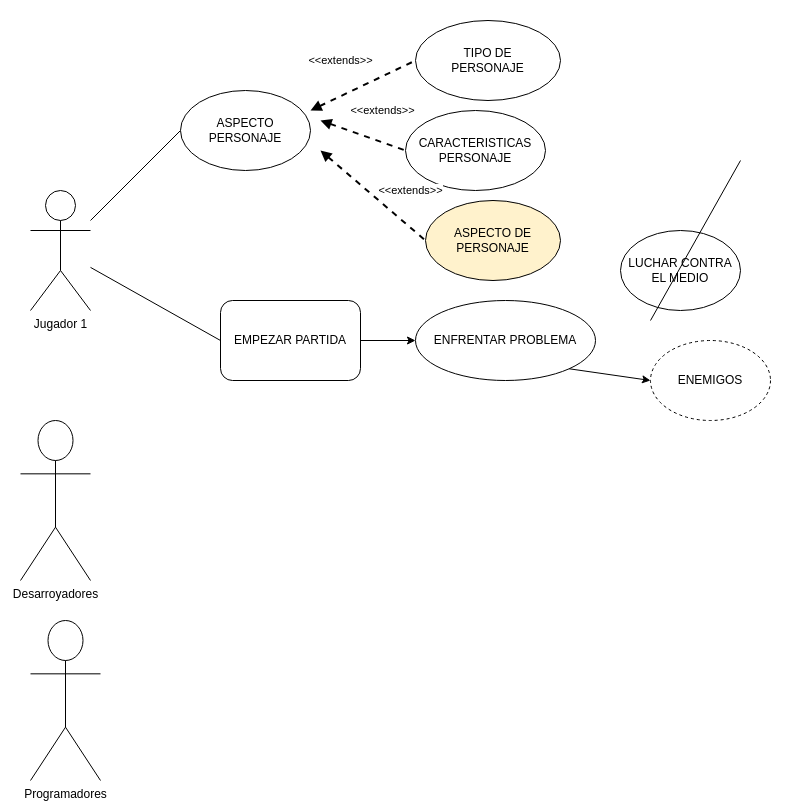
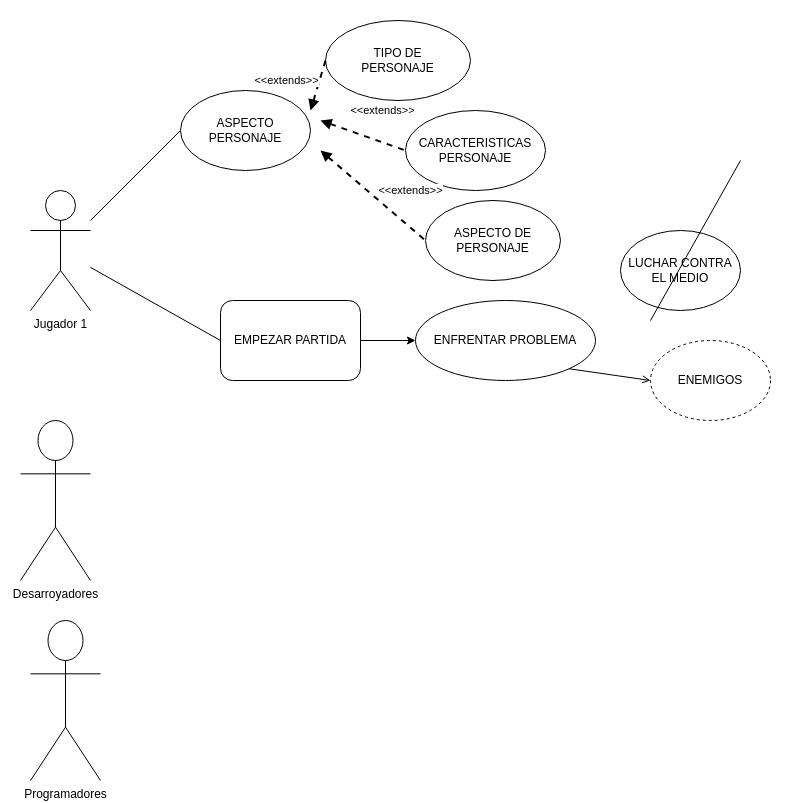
node "TIPO DE PERSONAJE": moved (488, 61) -> (398, 61)
node "ASPECTO DE PERSONAJE": fillcolor #fff2cc -> #ffffff
edge "ENFRENTAR PROBLEMA" -> "ENEMIGOS": arrowhead classic -> open
